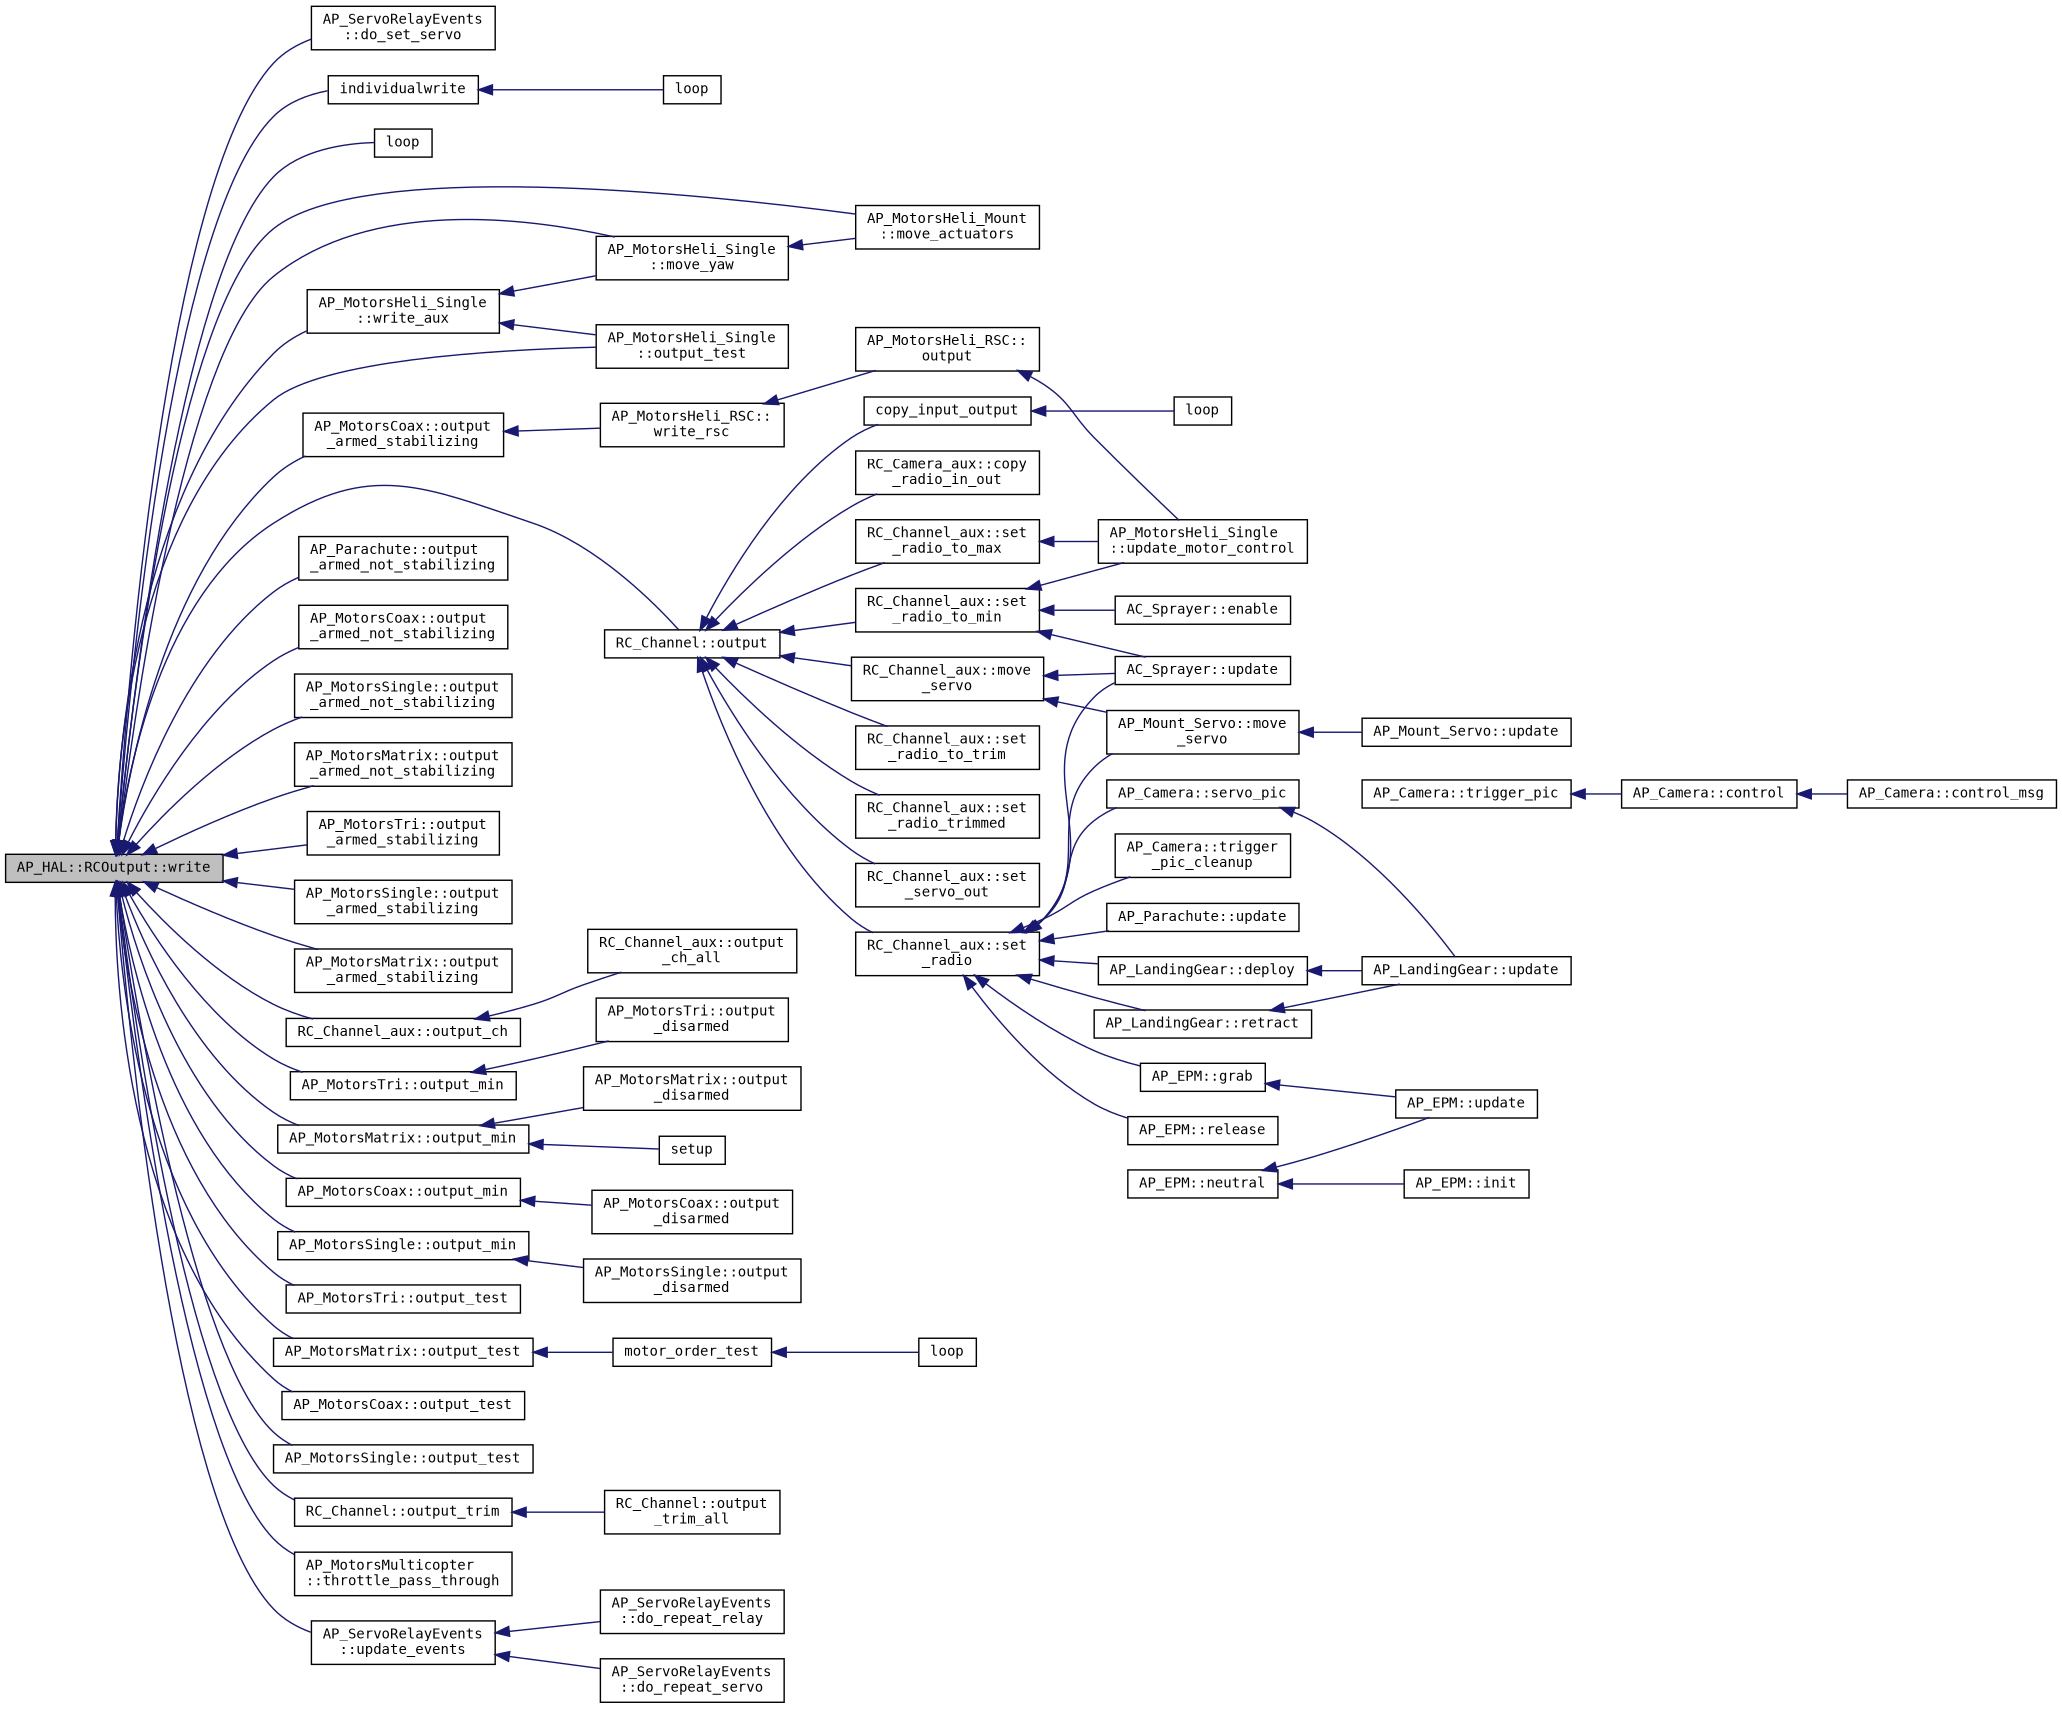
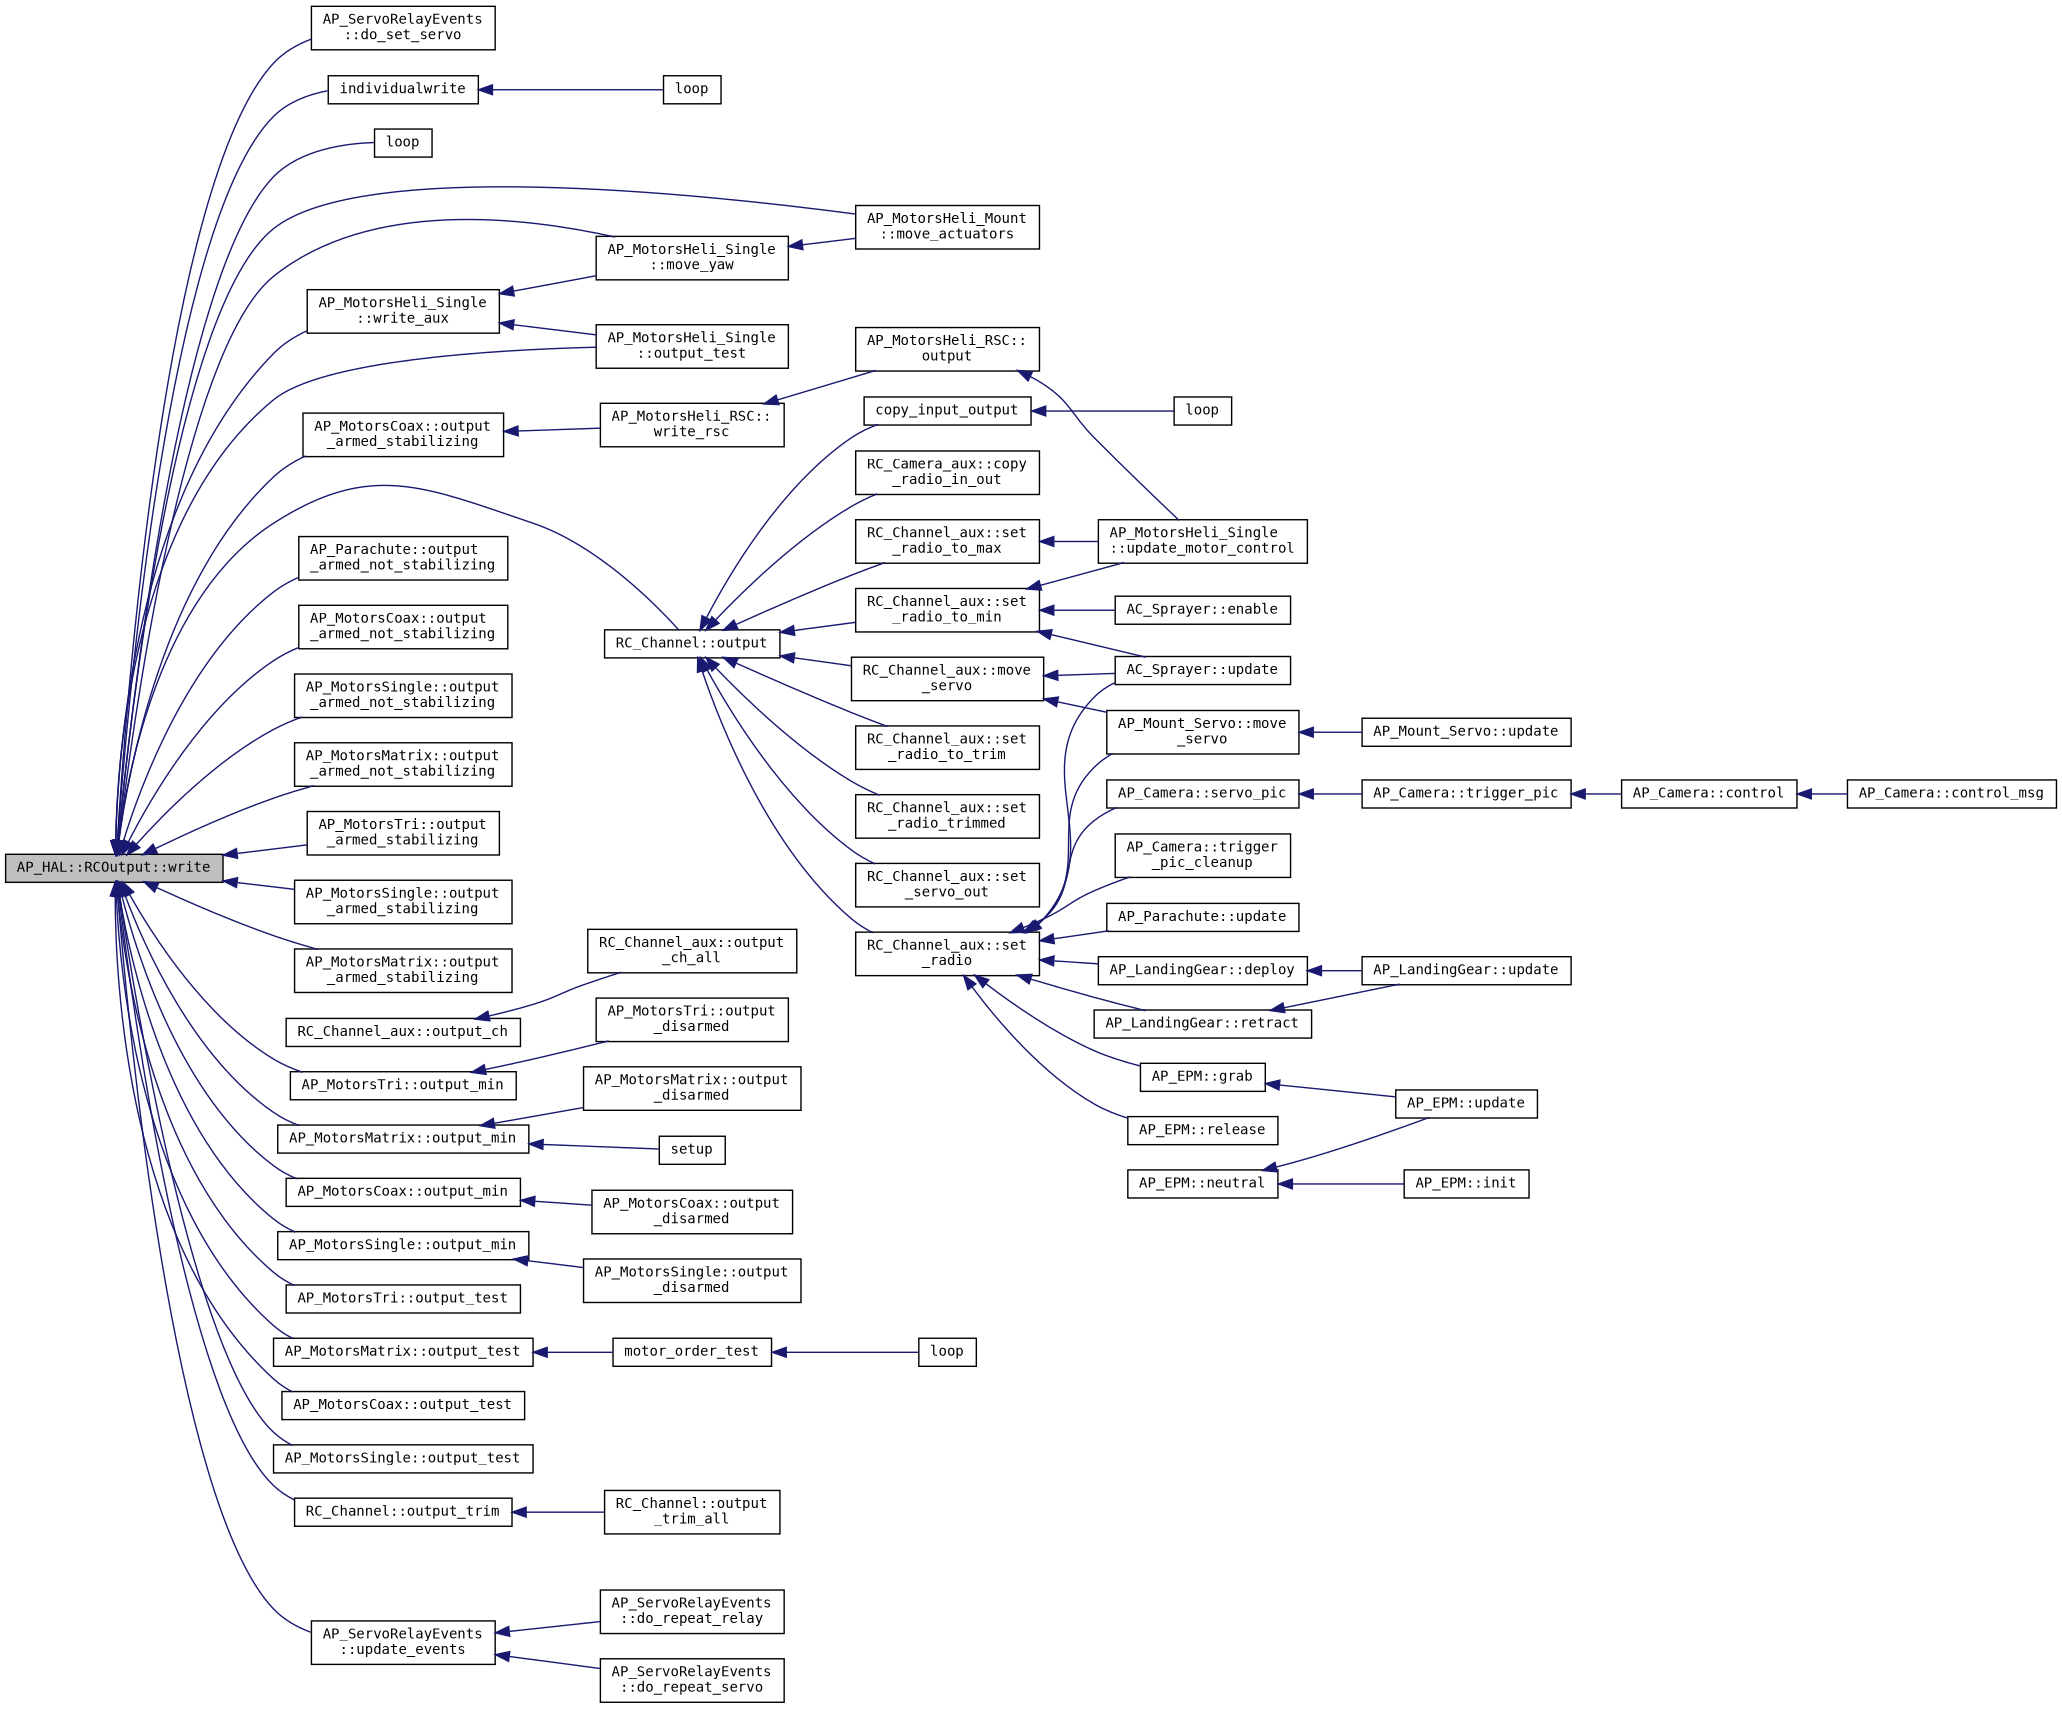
edge "AP_LandingGear::update" -> "AP_Camera::servo_pic": now "AP_Camera::trigger_pic" -> "AP_Camera::servo_pic"
edge "RC_Channel_aux::output_ch" -> "AP_HAL::RCOutput::write": removed
node "AP_MotorsMulticopter ::throttle_pass_through": removed
